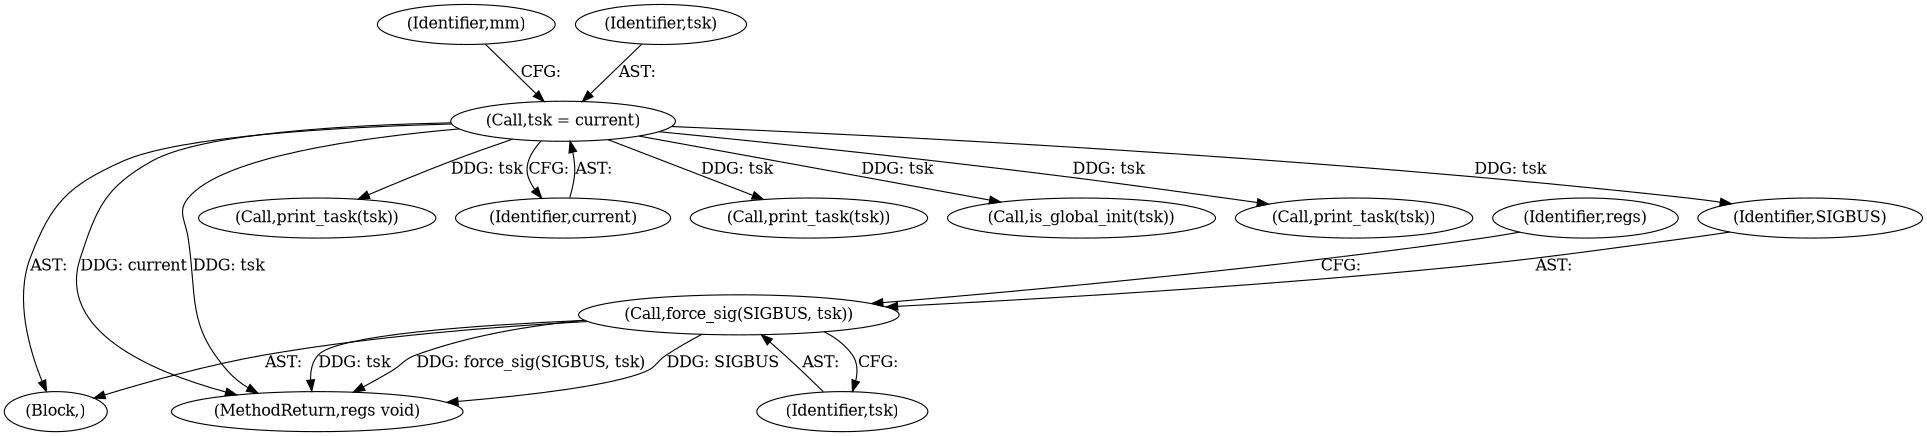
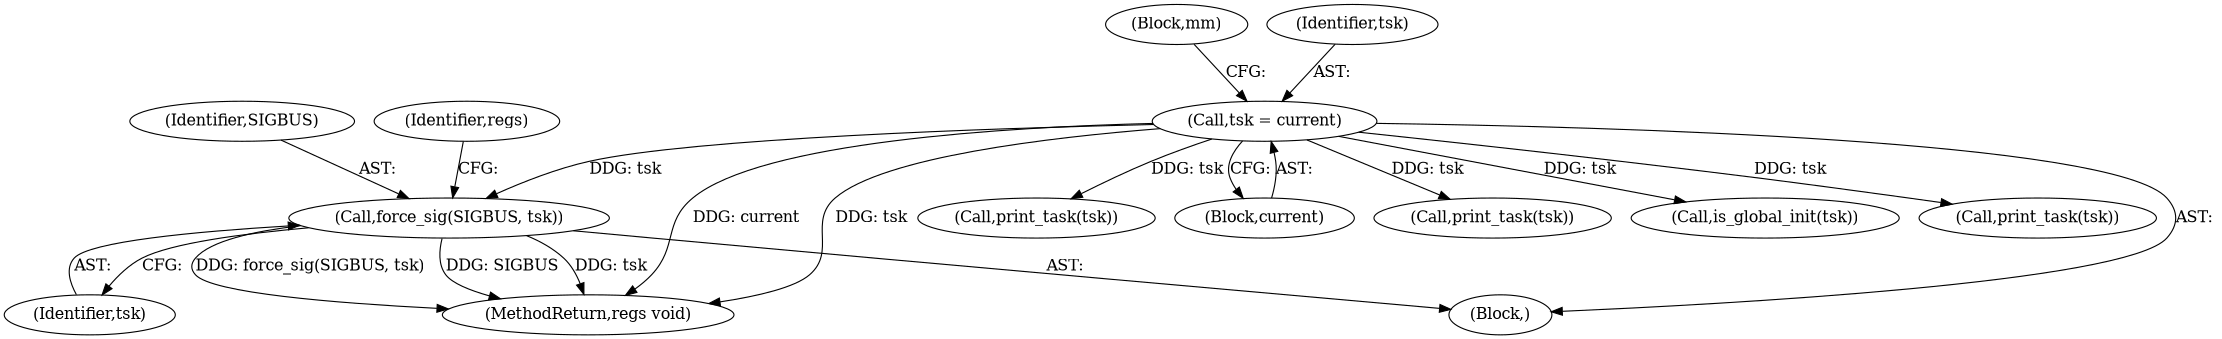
node "(Identifier,mm)": label "(Identifier,mm)" -> "(Block,mm)"
edge "(Call,tsk = current)" -> "(Identifier,SIGBUS)": now "(Call,tsk = current)" -> "(Call,force_sig(SIGBUS, tsk))"
node "(Identifier,current)": label "(Identifier,current)" -> "(Block,current)"
